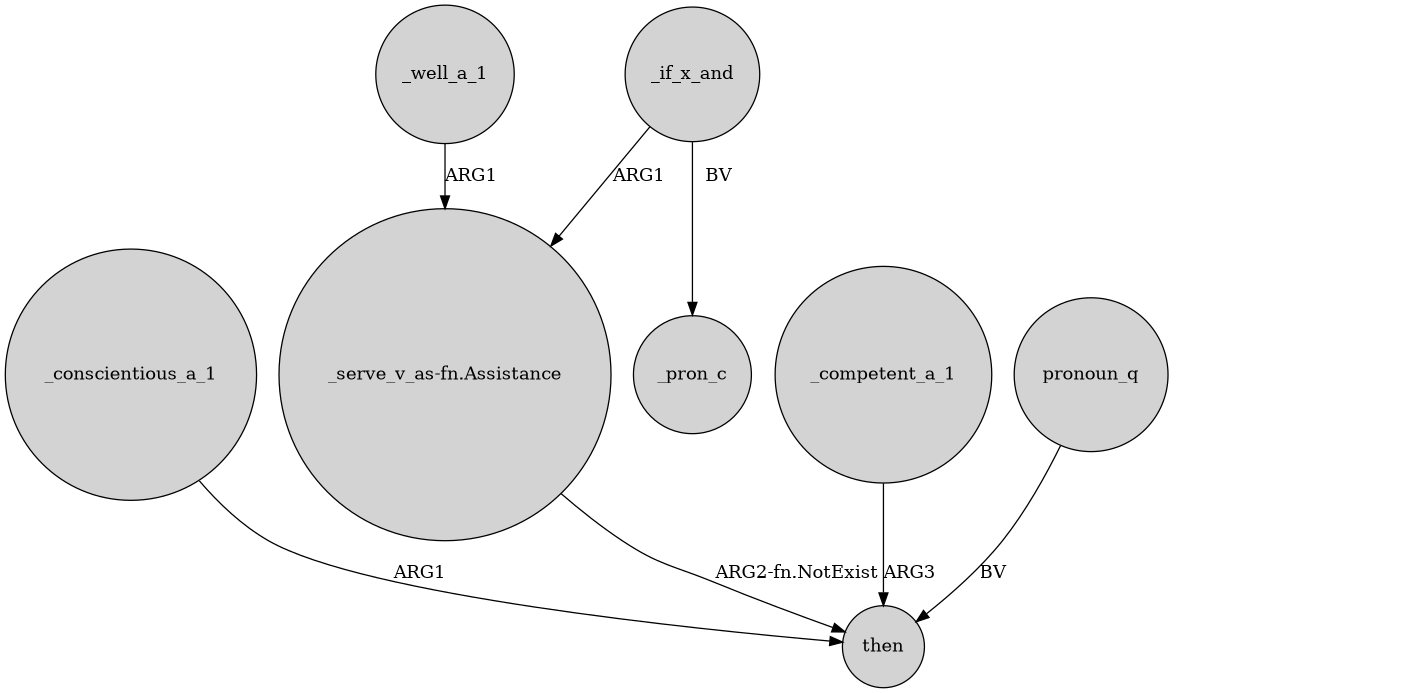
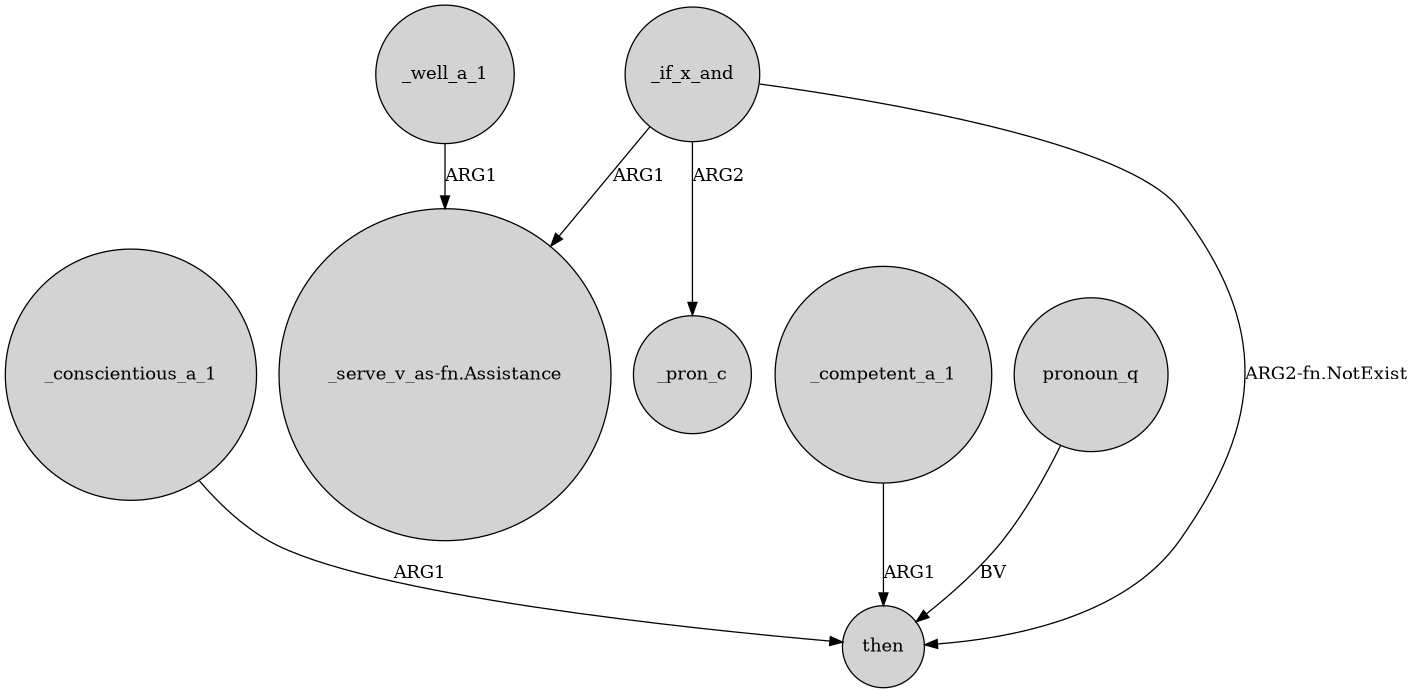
edge "_if_x_and" -> "_pron_c": label "BV" -> "ARG2"
edge "_serve_v_as-fn.Assistance" -> "then": now "_if_x_and" -> "then"
edge "_competent_a_1" -> "then": label "ARG3" -> "ARG1"
